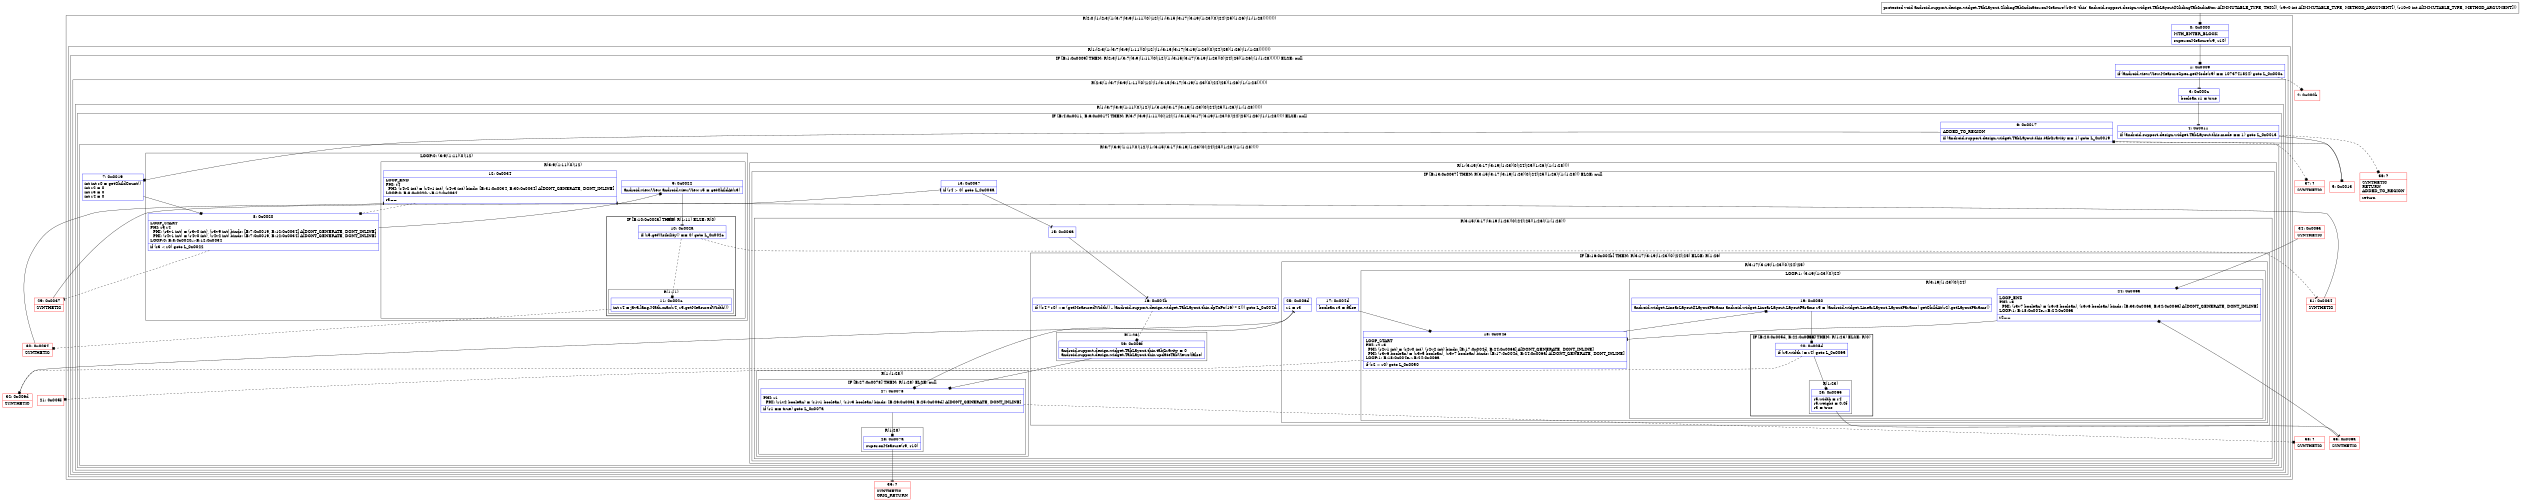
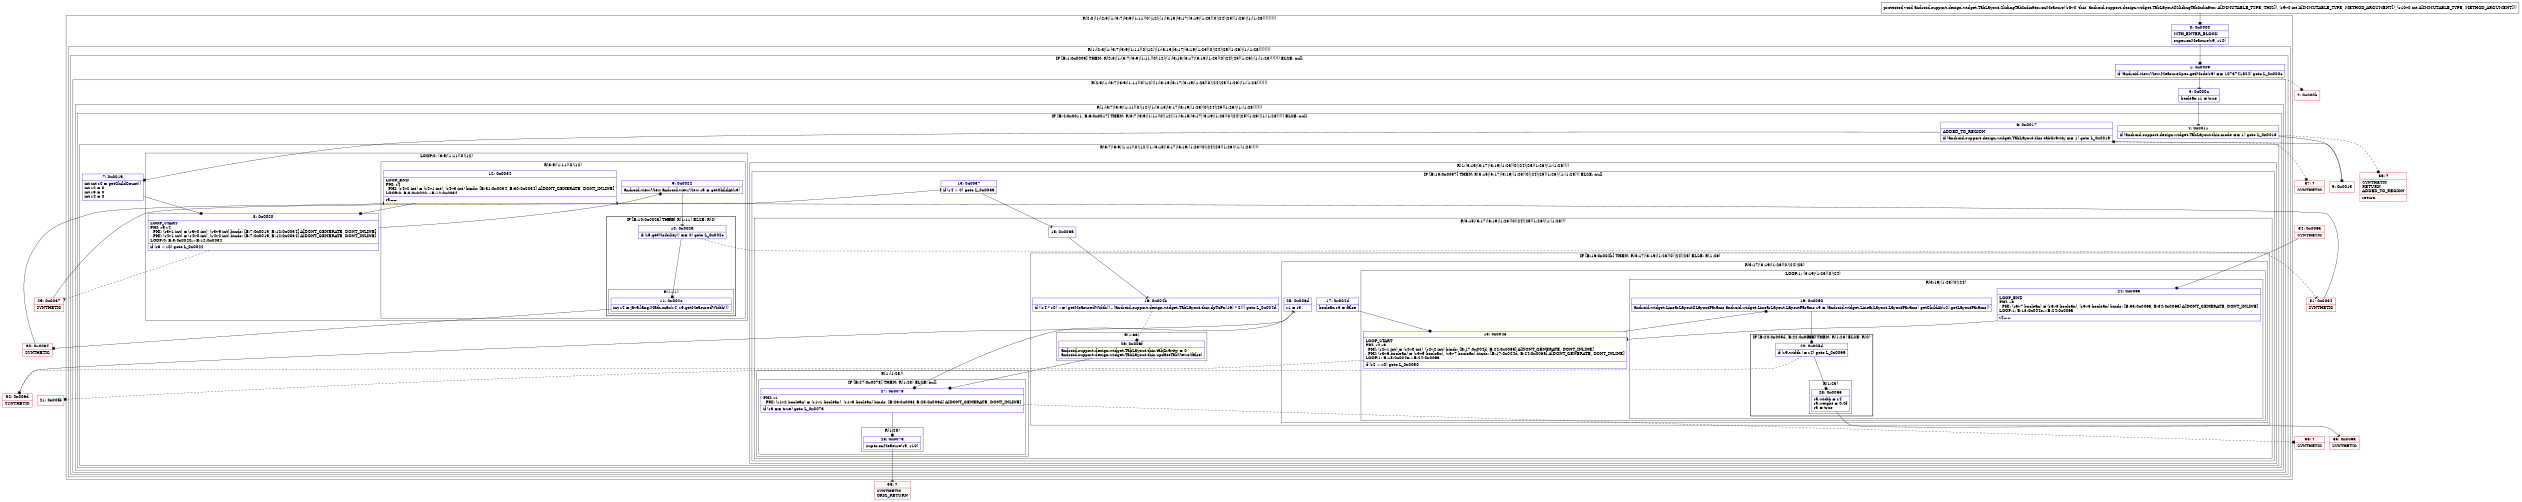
edge "12: 0x0034" -> "8: 0x0020": style dashed -> solid
edge "10: 0x002a" -> "11: 0x002c": style dashed -> solid
edge "11: 0x002c" -> "30: 0x0034": style dashed -> solid
cluster "R(1:26)": label "R(1:26)" -> "R(1:66)"
edge "33: 0x006a" -> "24: 0x006a": removed
node "27: 0x0078": text "if (r1 == true) goto L_0x007a" -> "if (r3 == true) goto L_0x007a"
